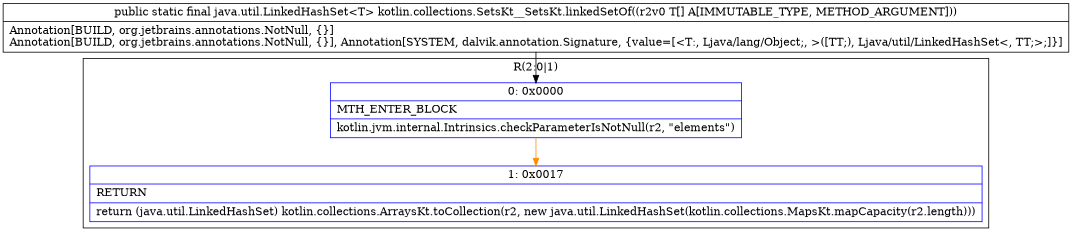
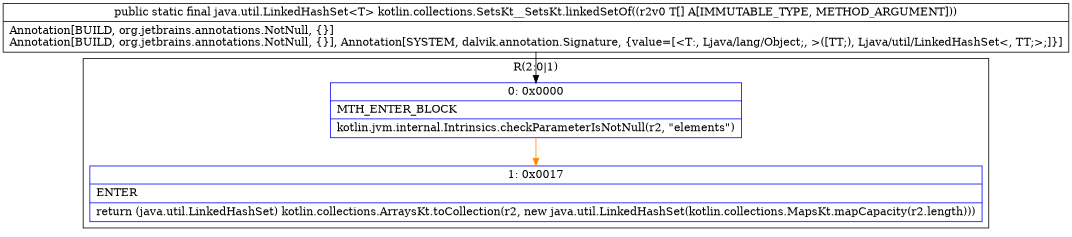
node "1: 0x0017": text "RETURN" -> "ENTER"
